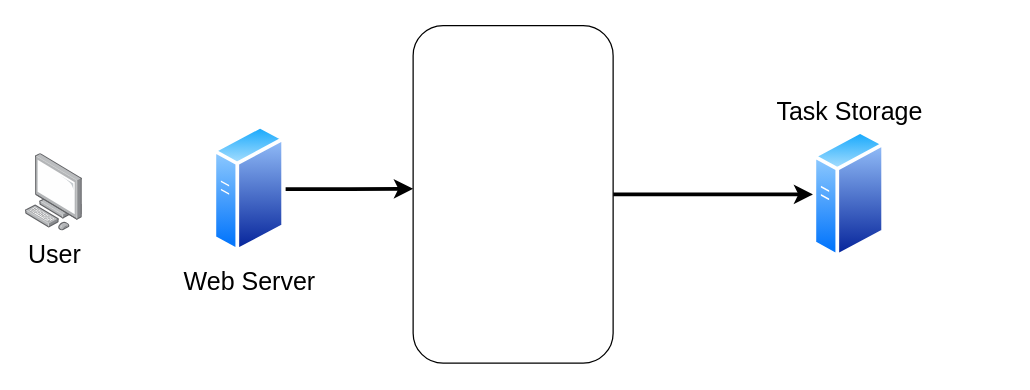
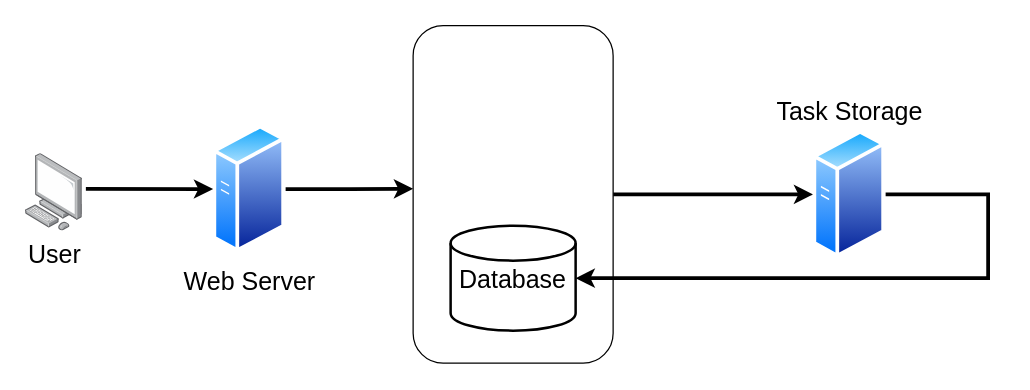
edge "User" -> "Web Server": added
node "Database": added
edge "Task Storage" -> "Database": added
